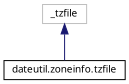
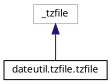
node "dateutil.zoneinfo.tzfile": label "dateutil.zoneinfo.tzfile" -> "dateutil.tzfile.tzfile"
